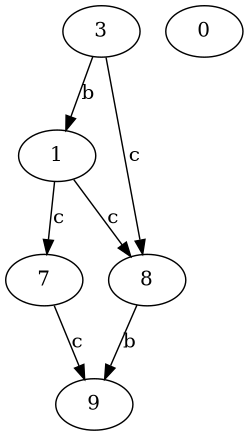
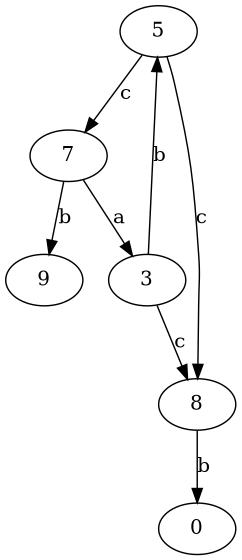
node "1": label "1" -> "5"
edge "7" -> "3": added, label "a"
edge "8" -> "9": now "8" -> "0"
edge "7" -> "9": label "c" -> "b"
